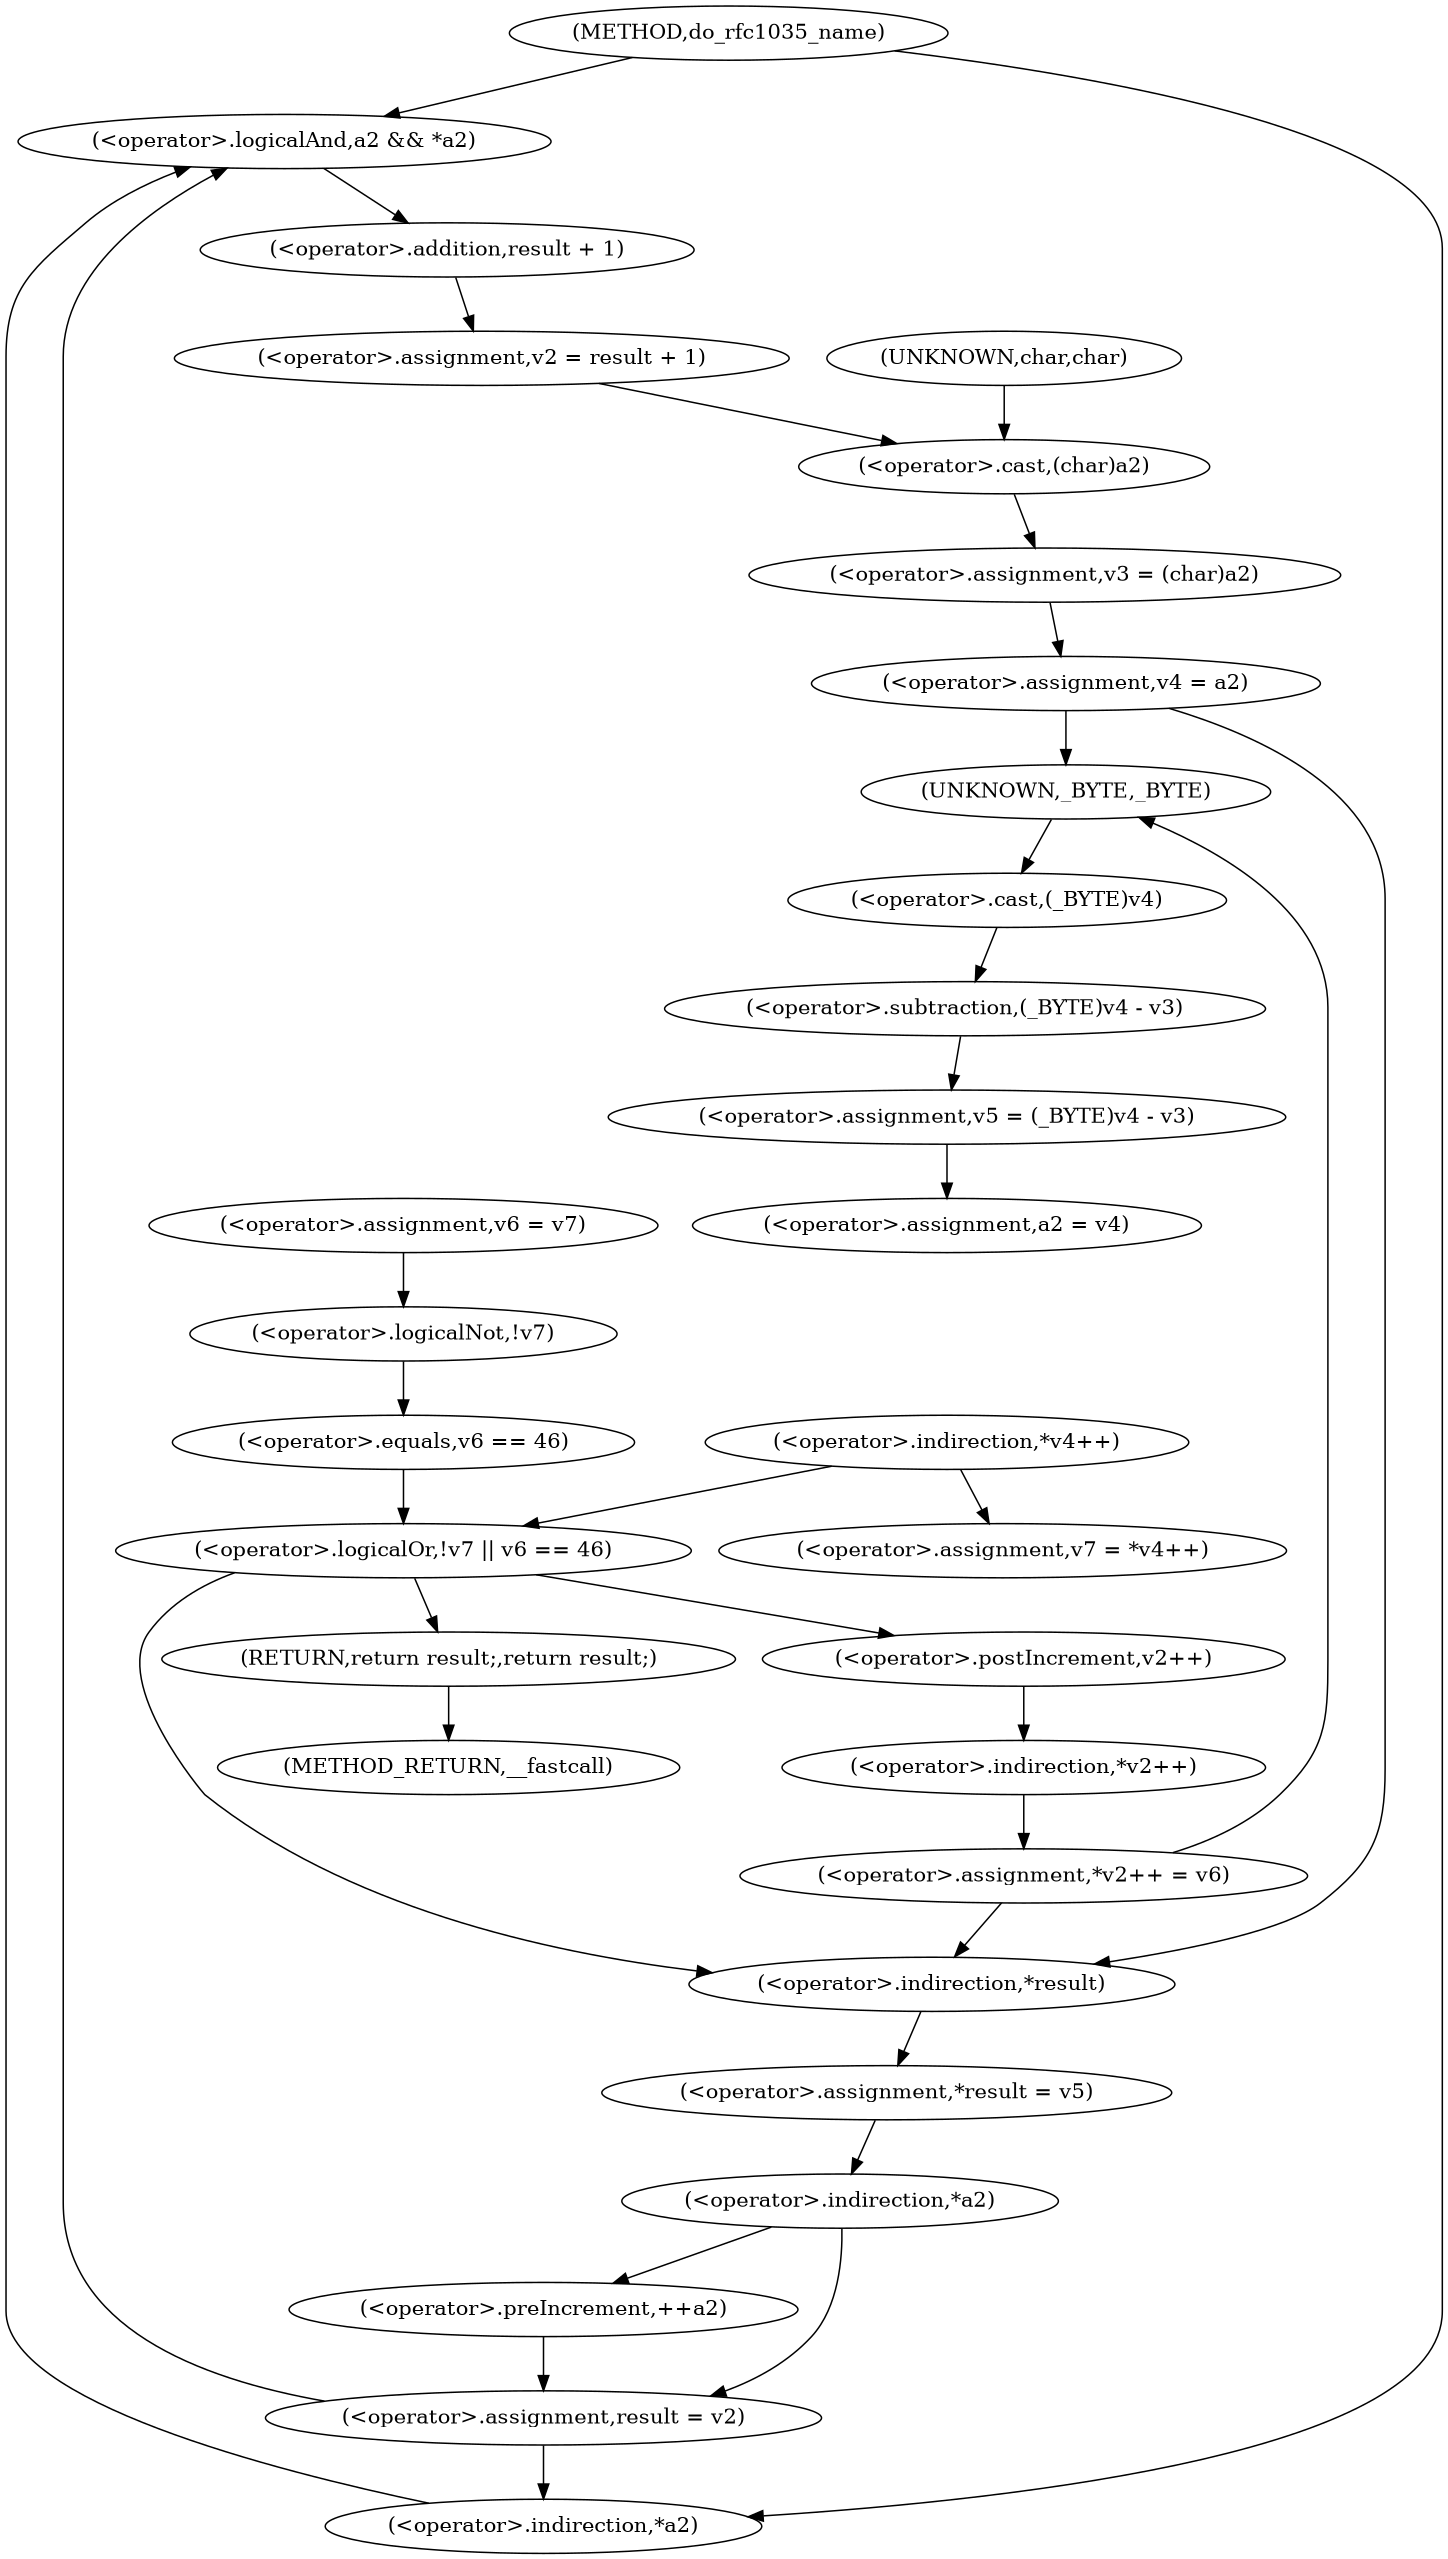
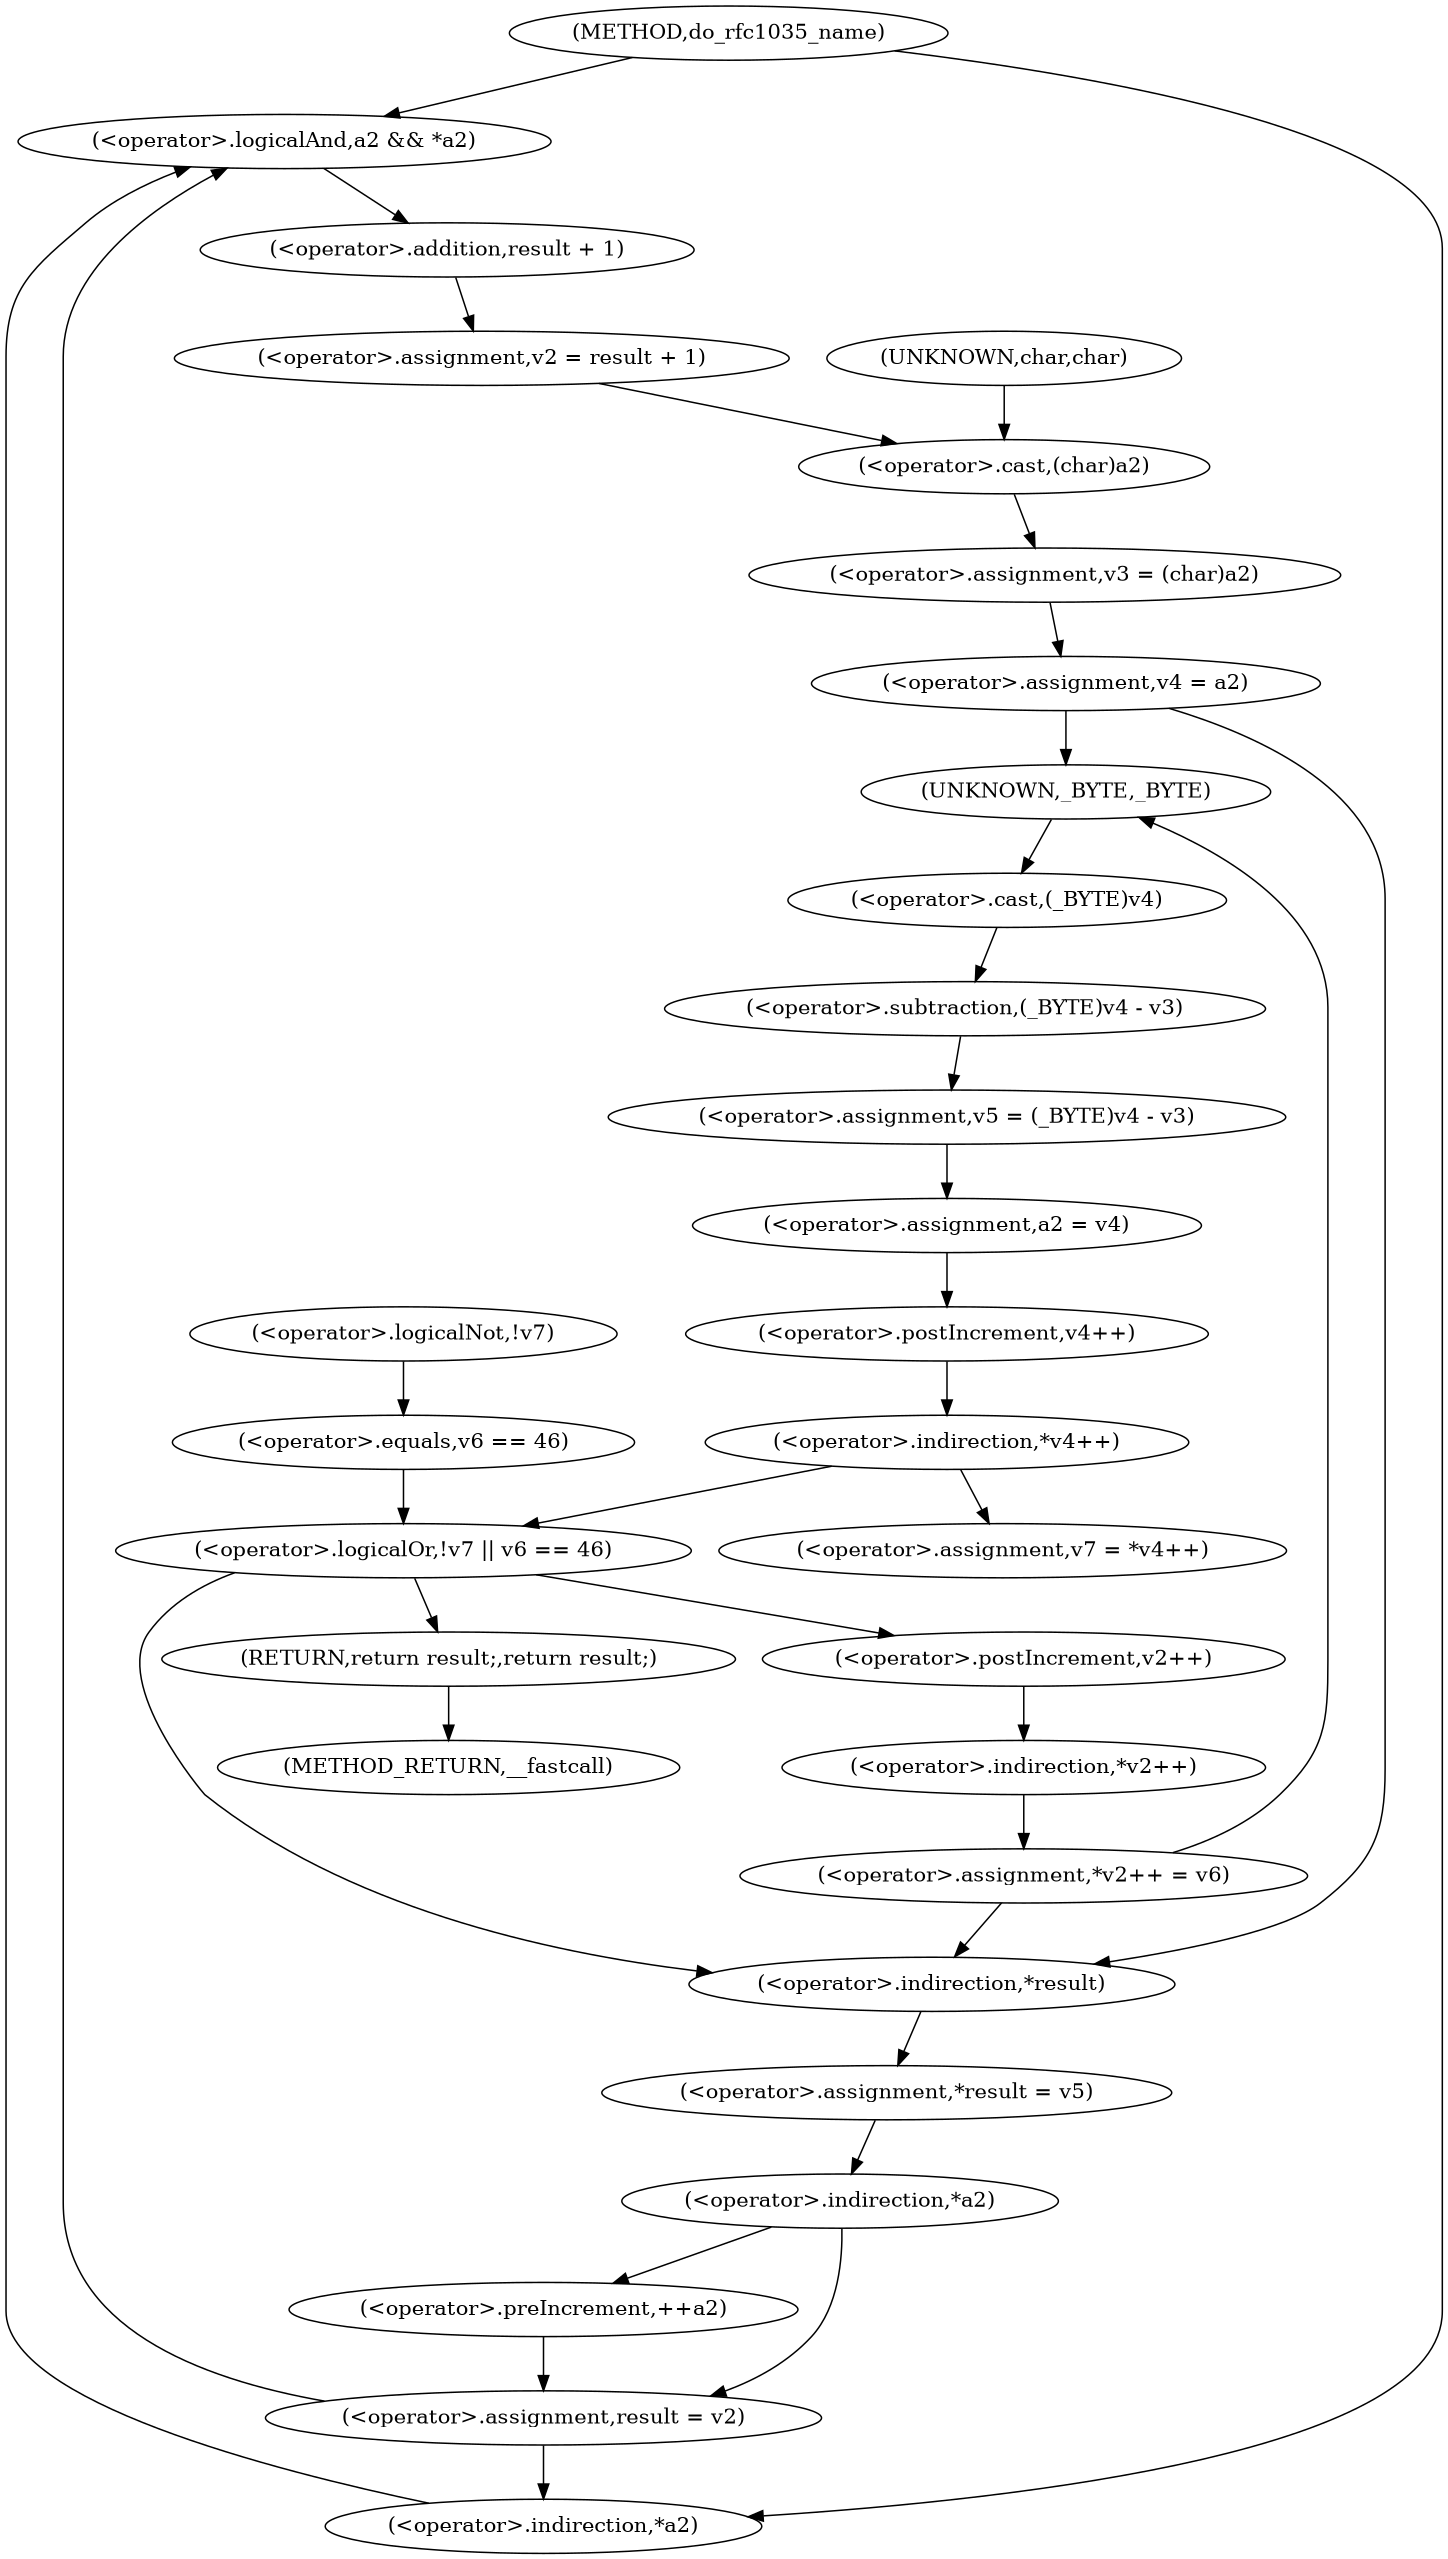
node "(<operator>.assignment,v6 = v7)": removed
node "(<operator>.postIncrement,v4++)": added
